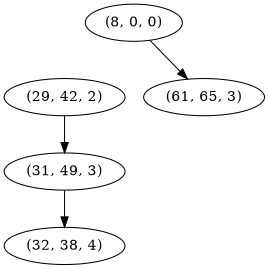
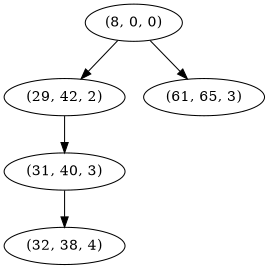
edge "(8, 0, 0)" -> "(29, 42, 2)": added
node "(31, 49, 3)": label "(31, 49, 3)" -> "(31, 40, 3)"
